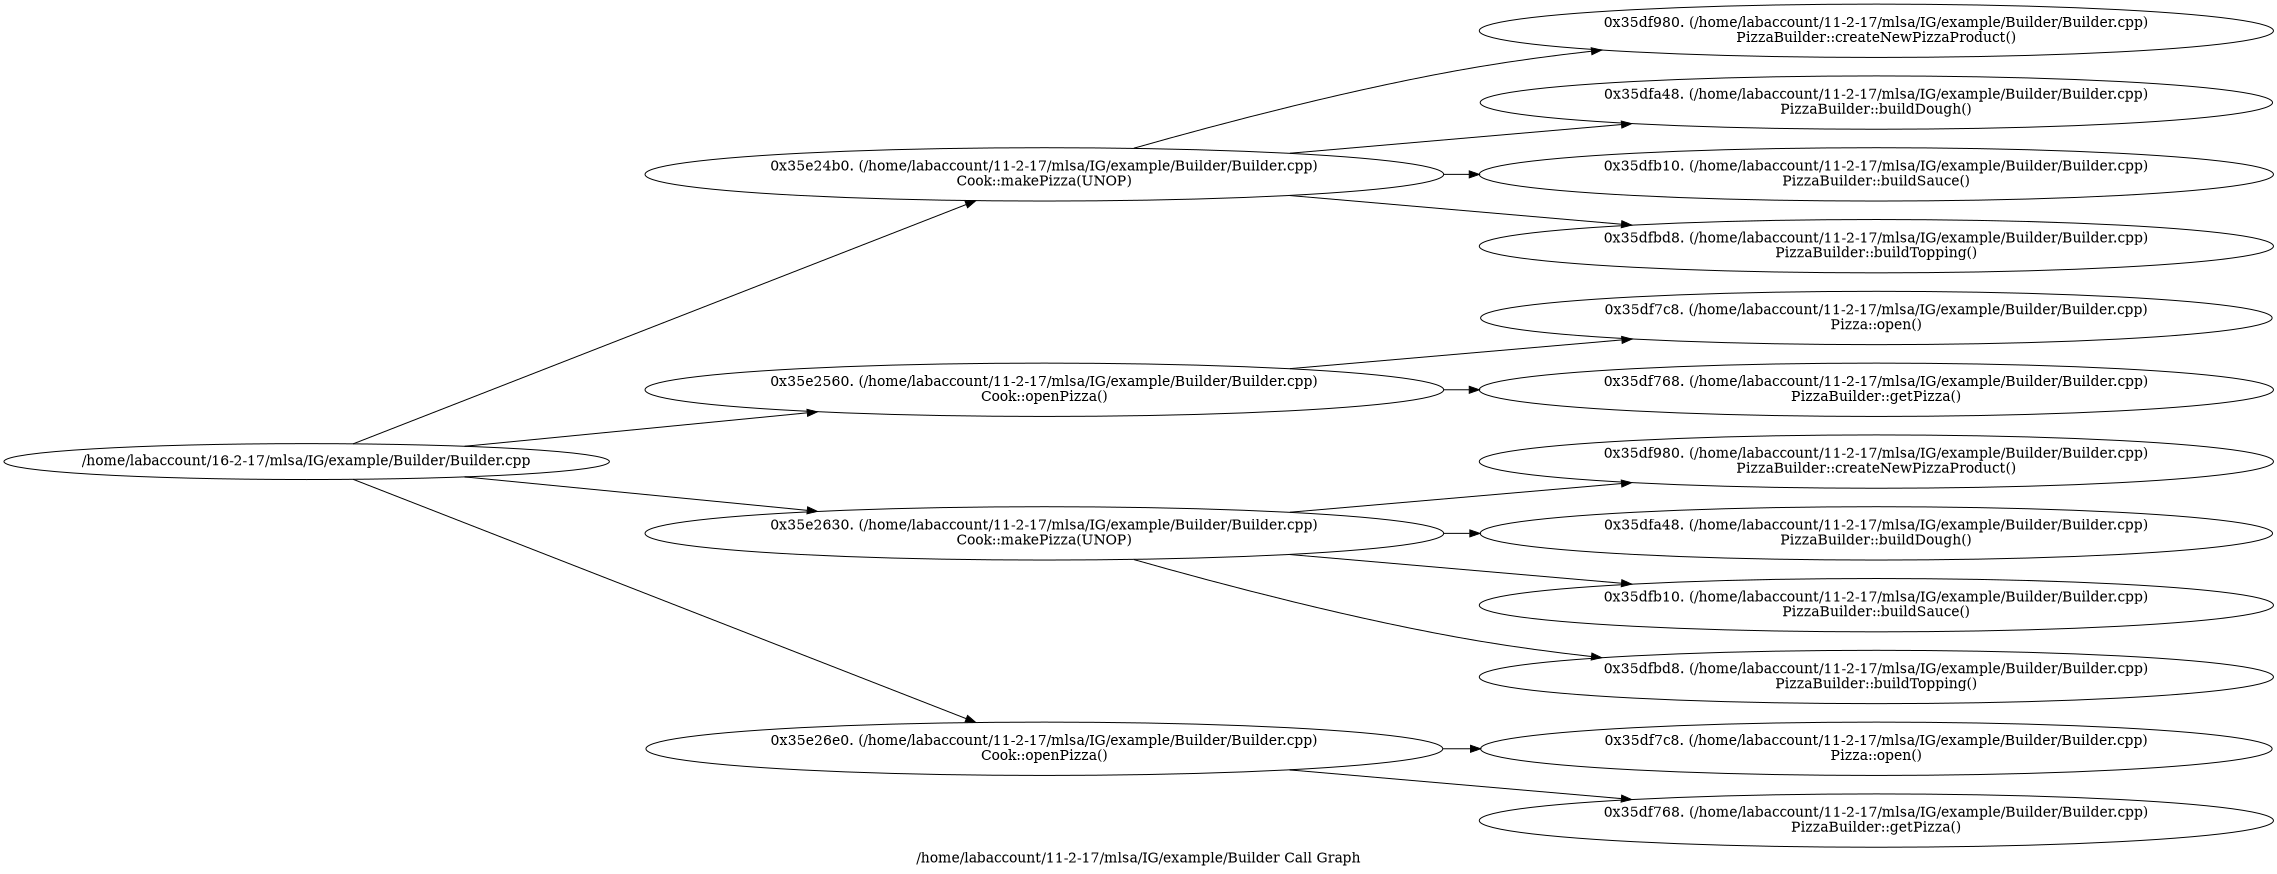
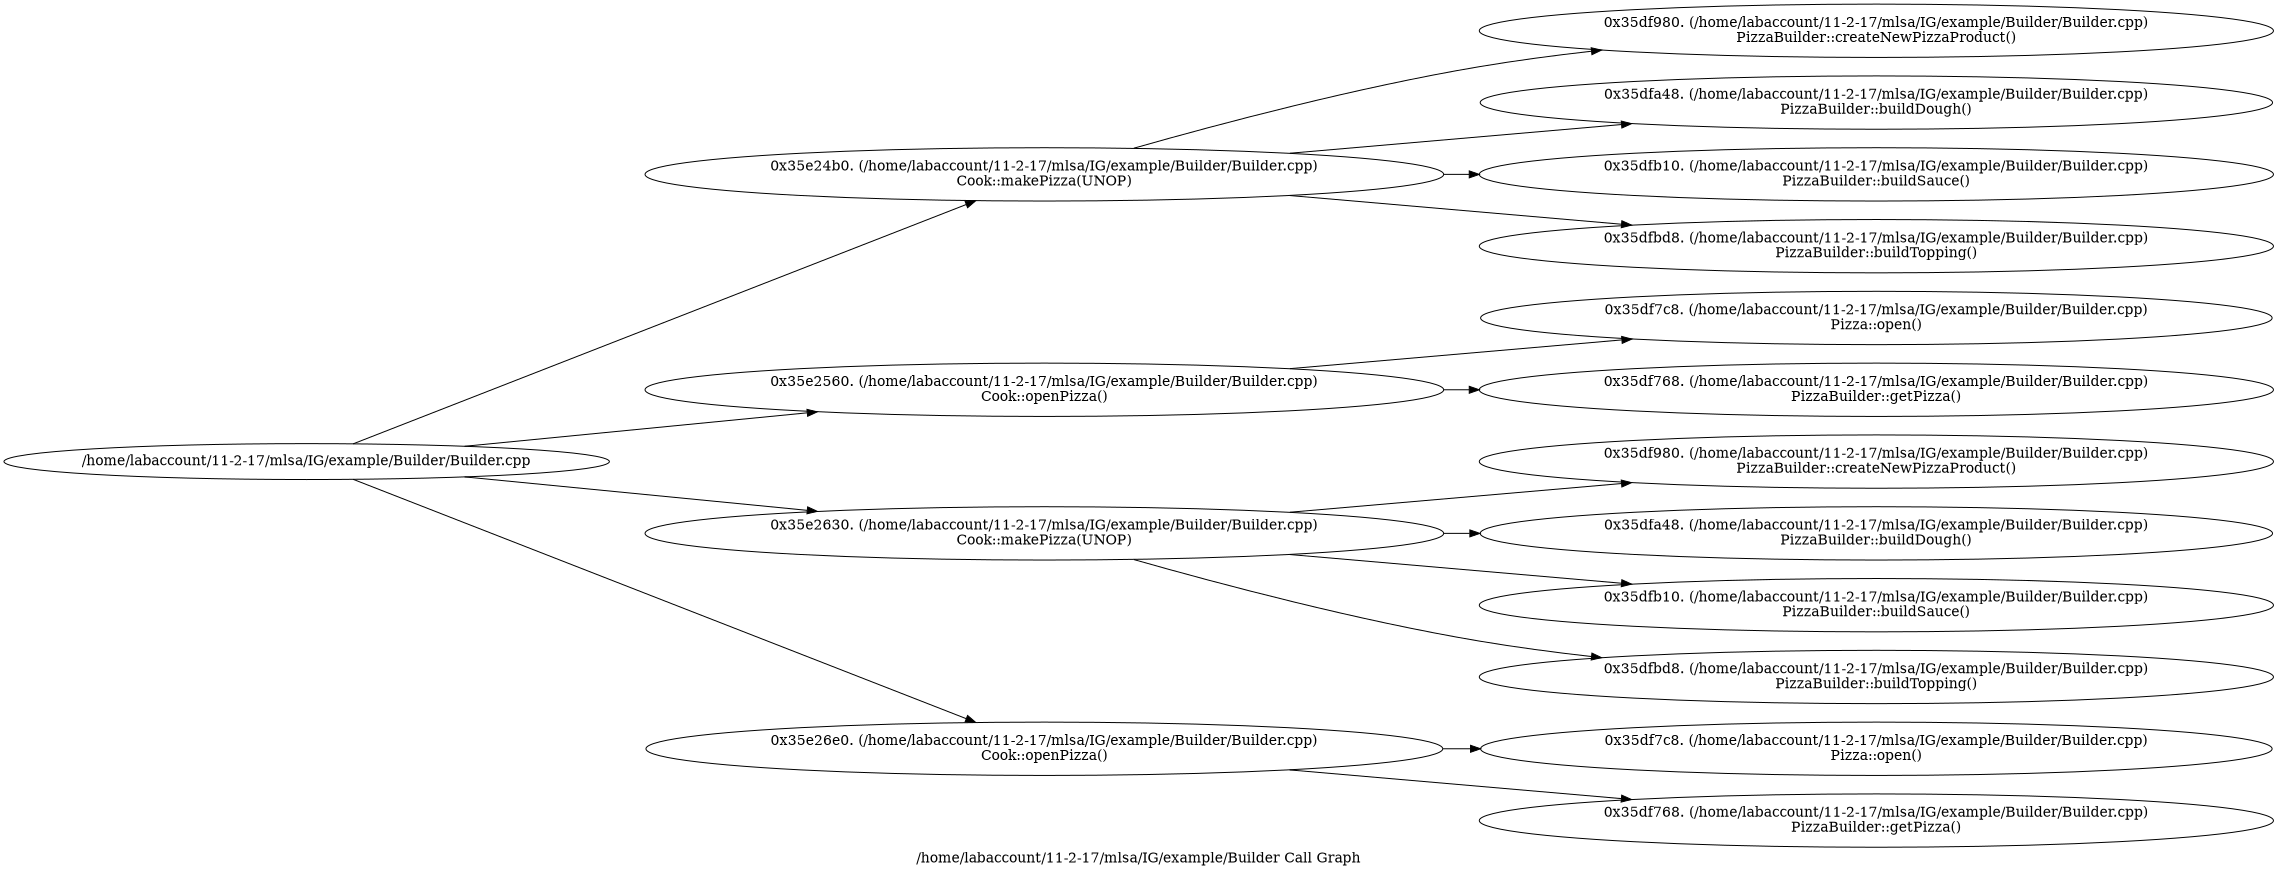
node "/home/labaccount/16-2-17/mlsa/IG/example/Builder/Builder.cpp": label "/home/labaccount/16-2-17/mlsa/IG/example/Builder/Builder.cpp" -> "/home/labaccount/11-2-17/mlsa/IG/example/Builder/Builder.cpp"
